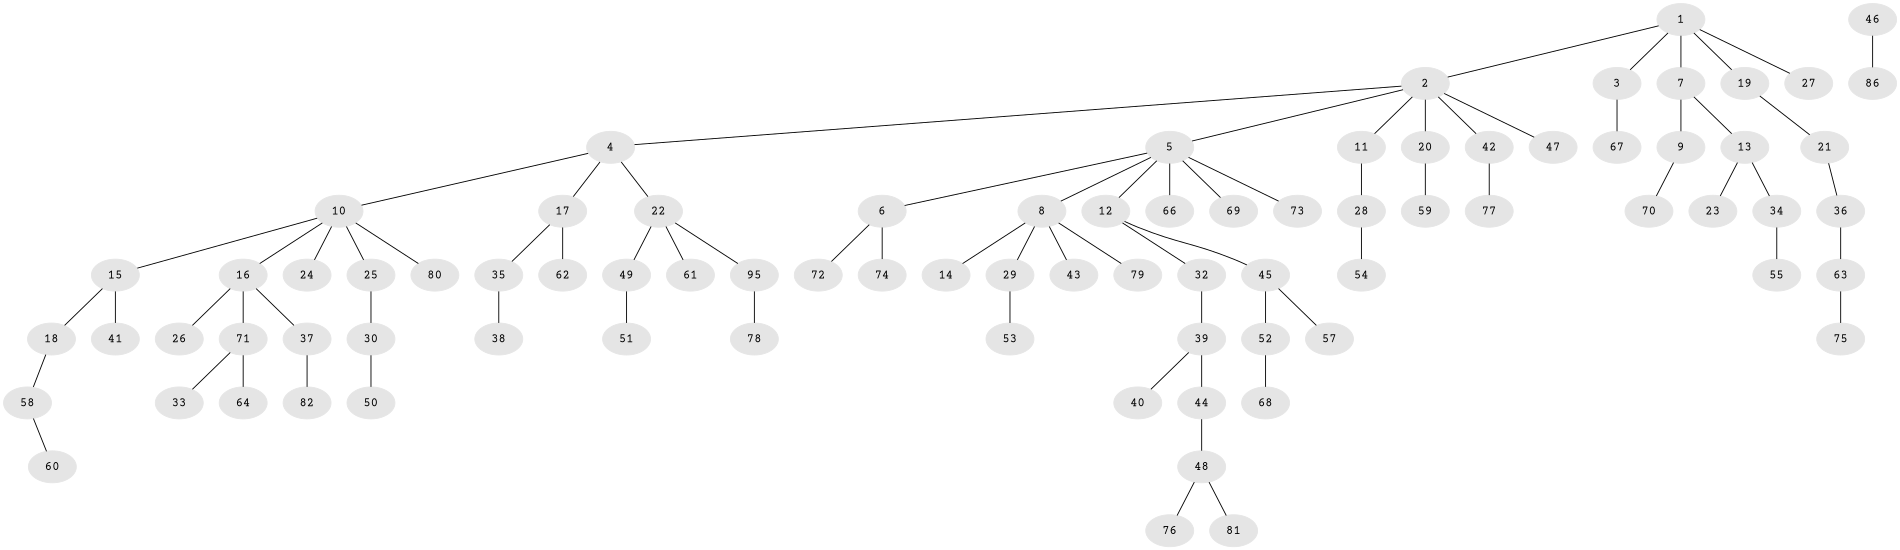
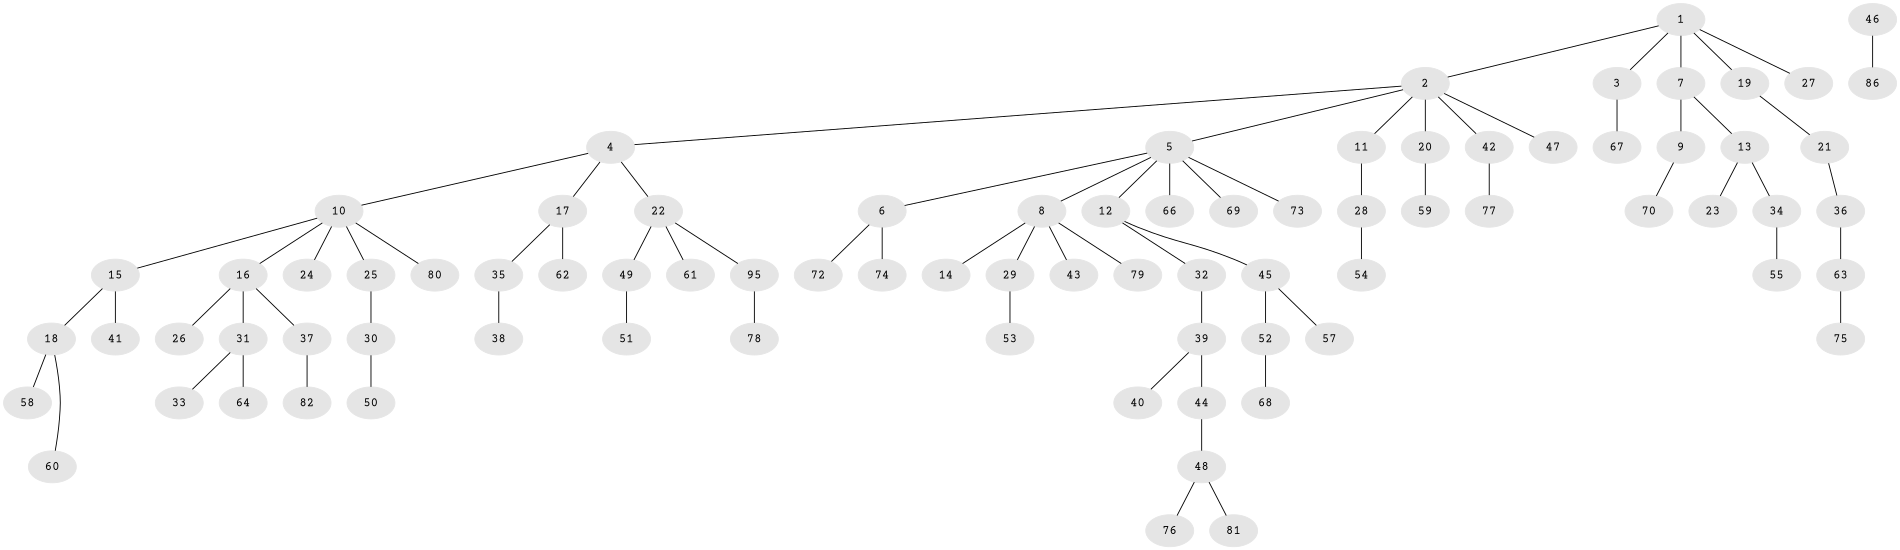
node "71": label "71" -> "31"
edge "58" -- "60": now "18" -- "60"
